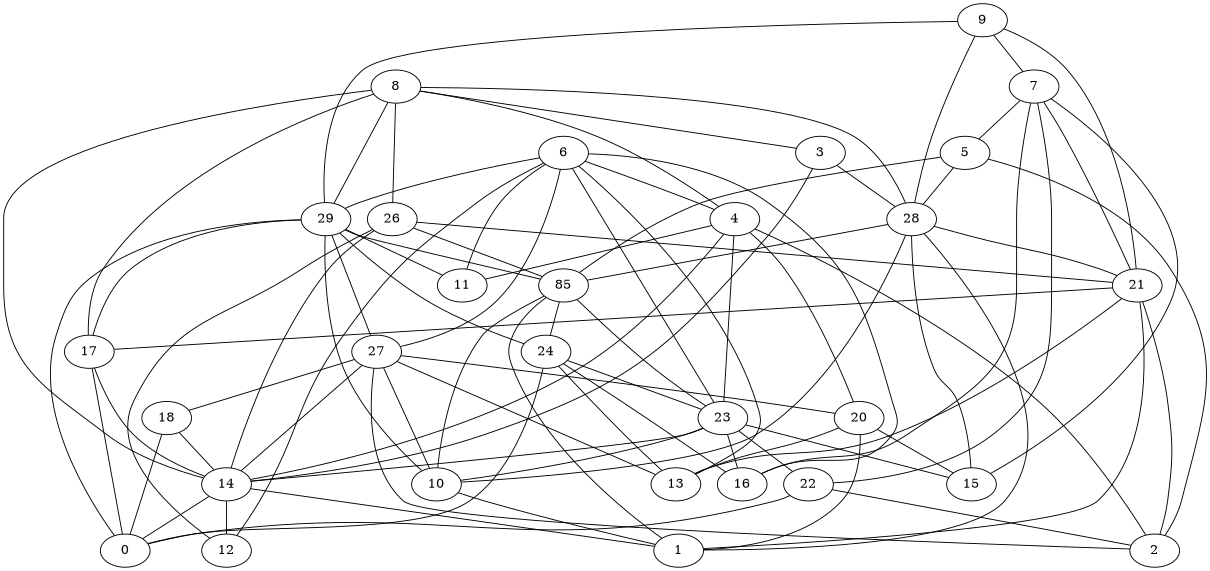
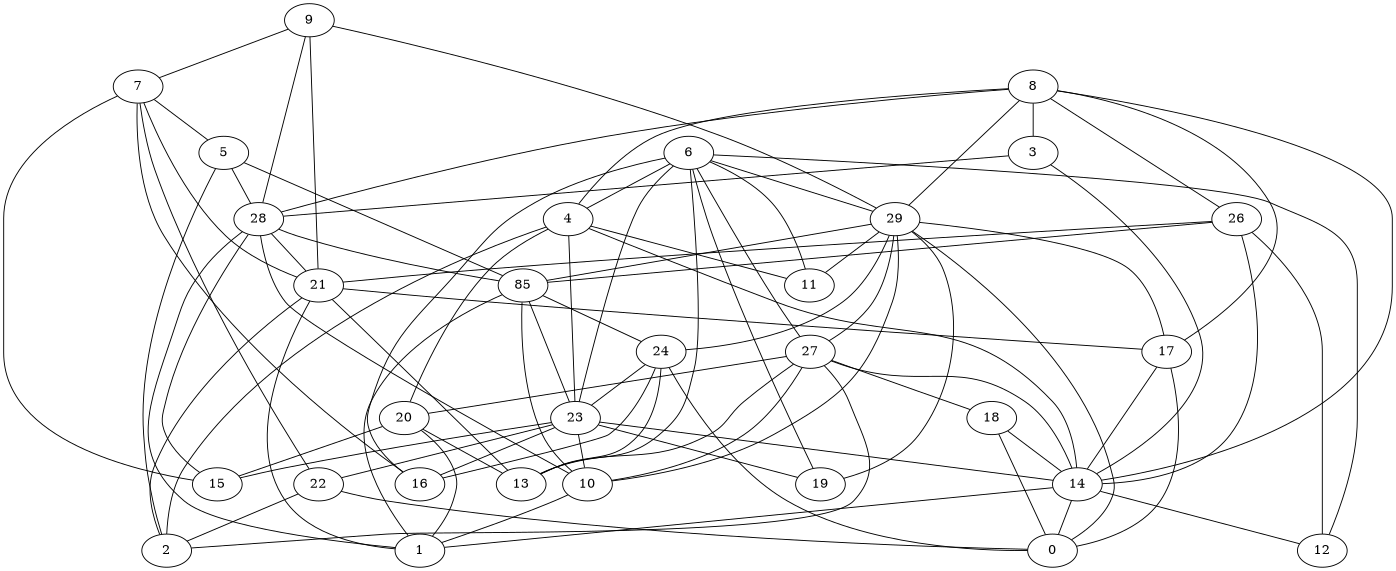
node "19": added
